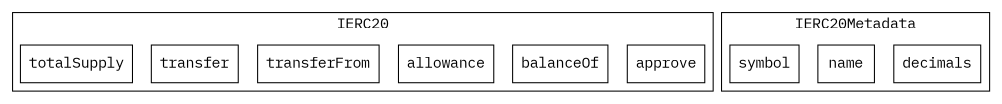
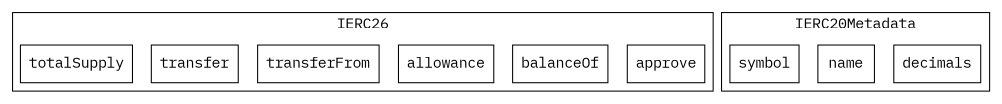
cluster "IERC20": label "IERC20" -> "IERC26"
